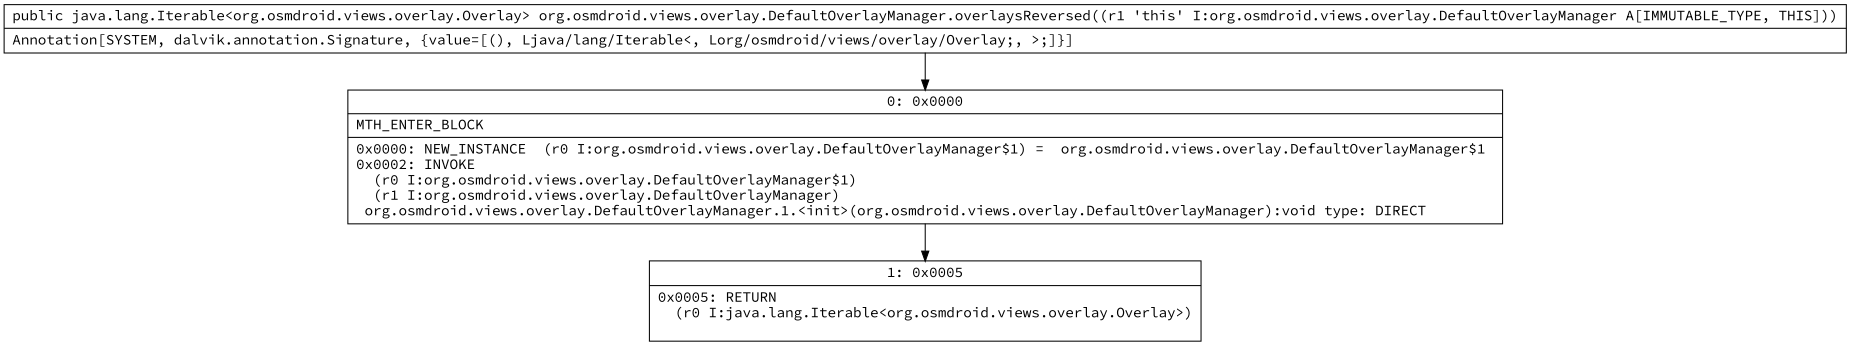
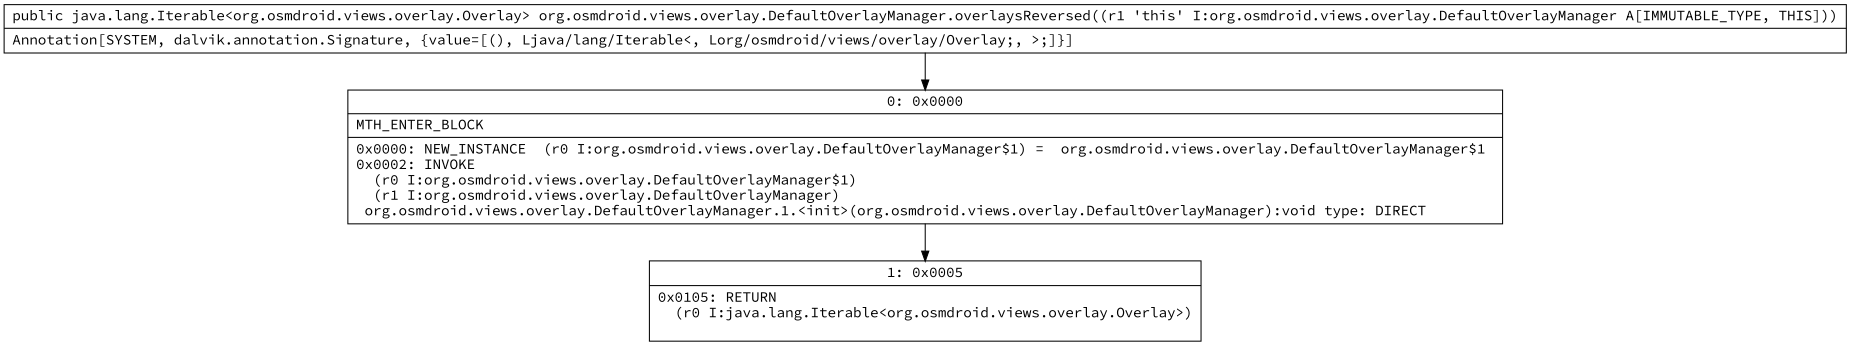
node "1: 0x0005": text "0x0005: RETURN" -> "0x0105: RETURN"
